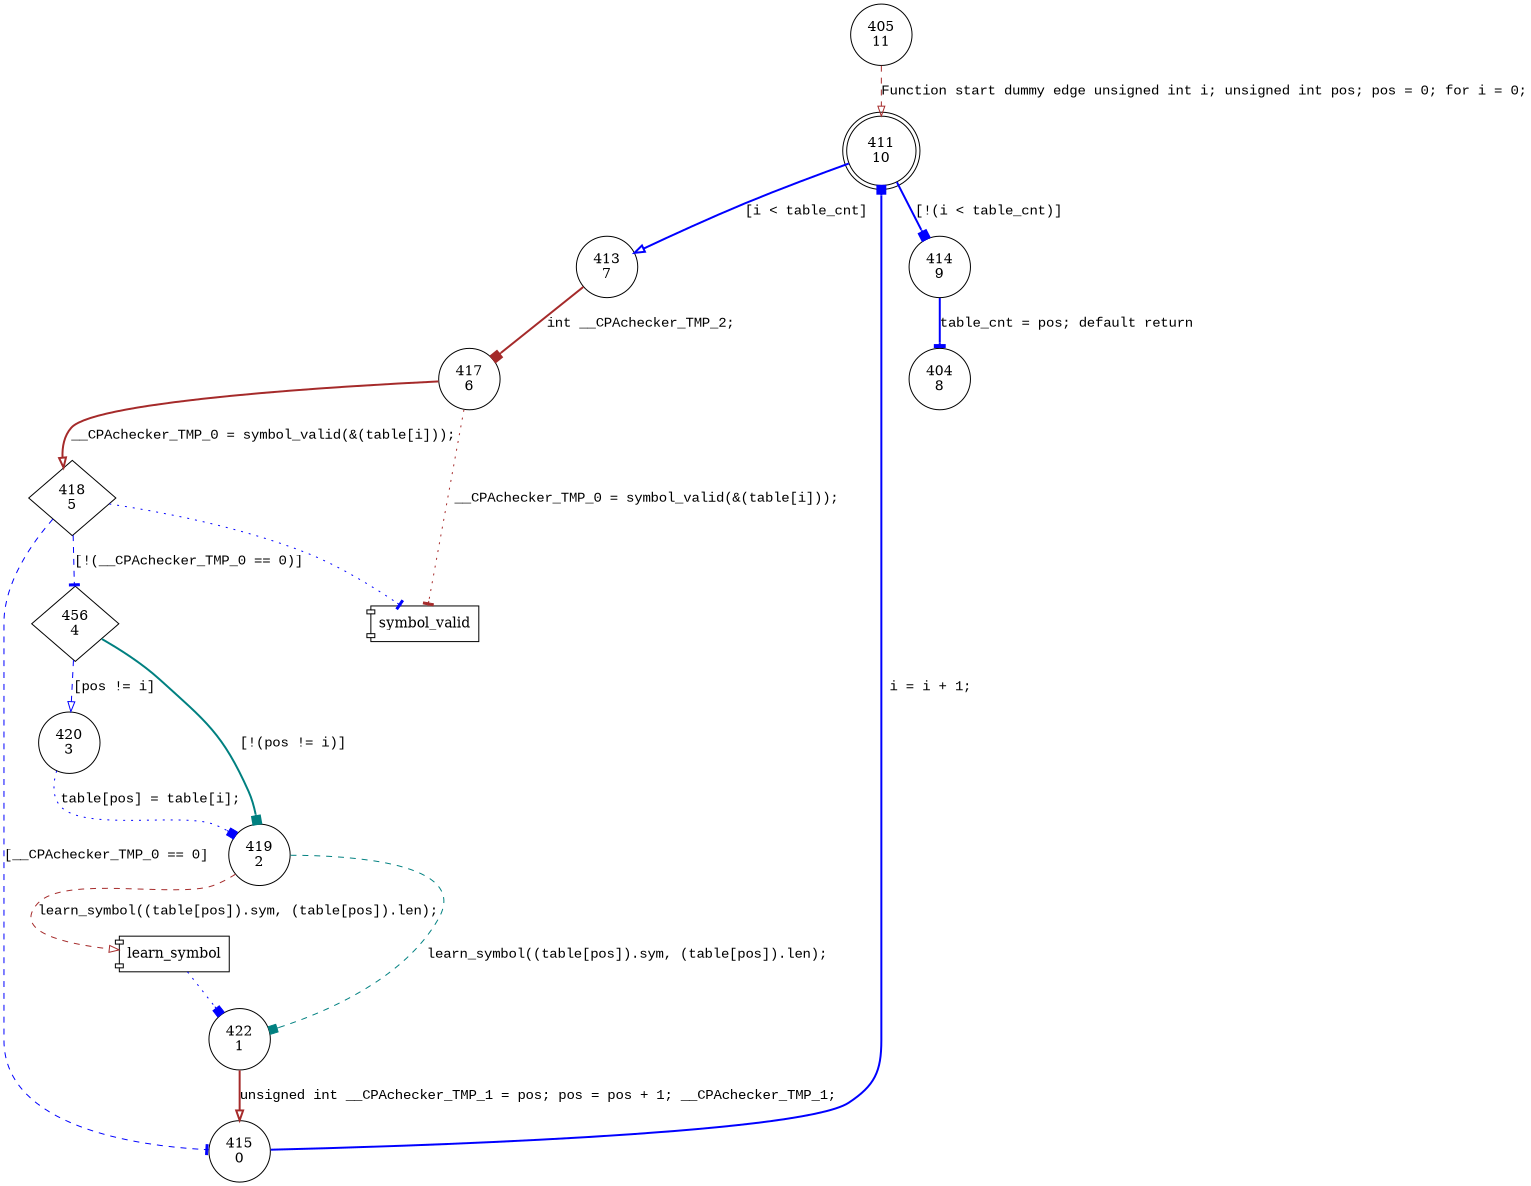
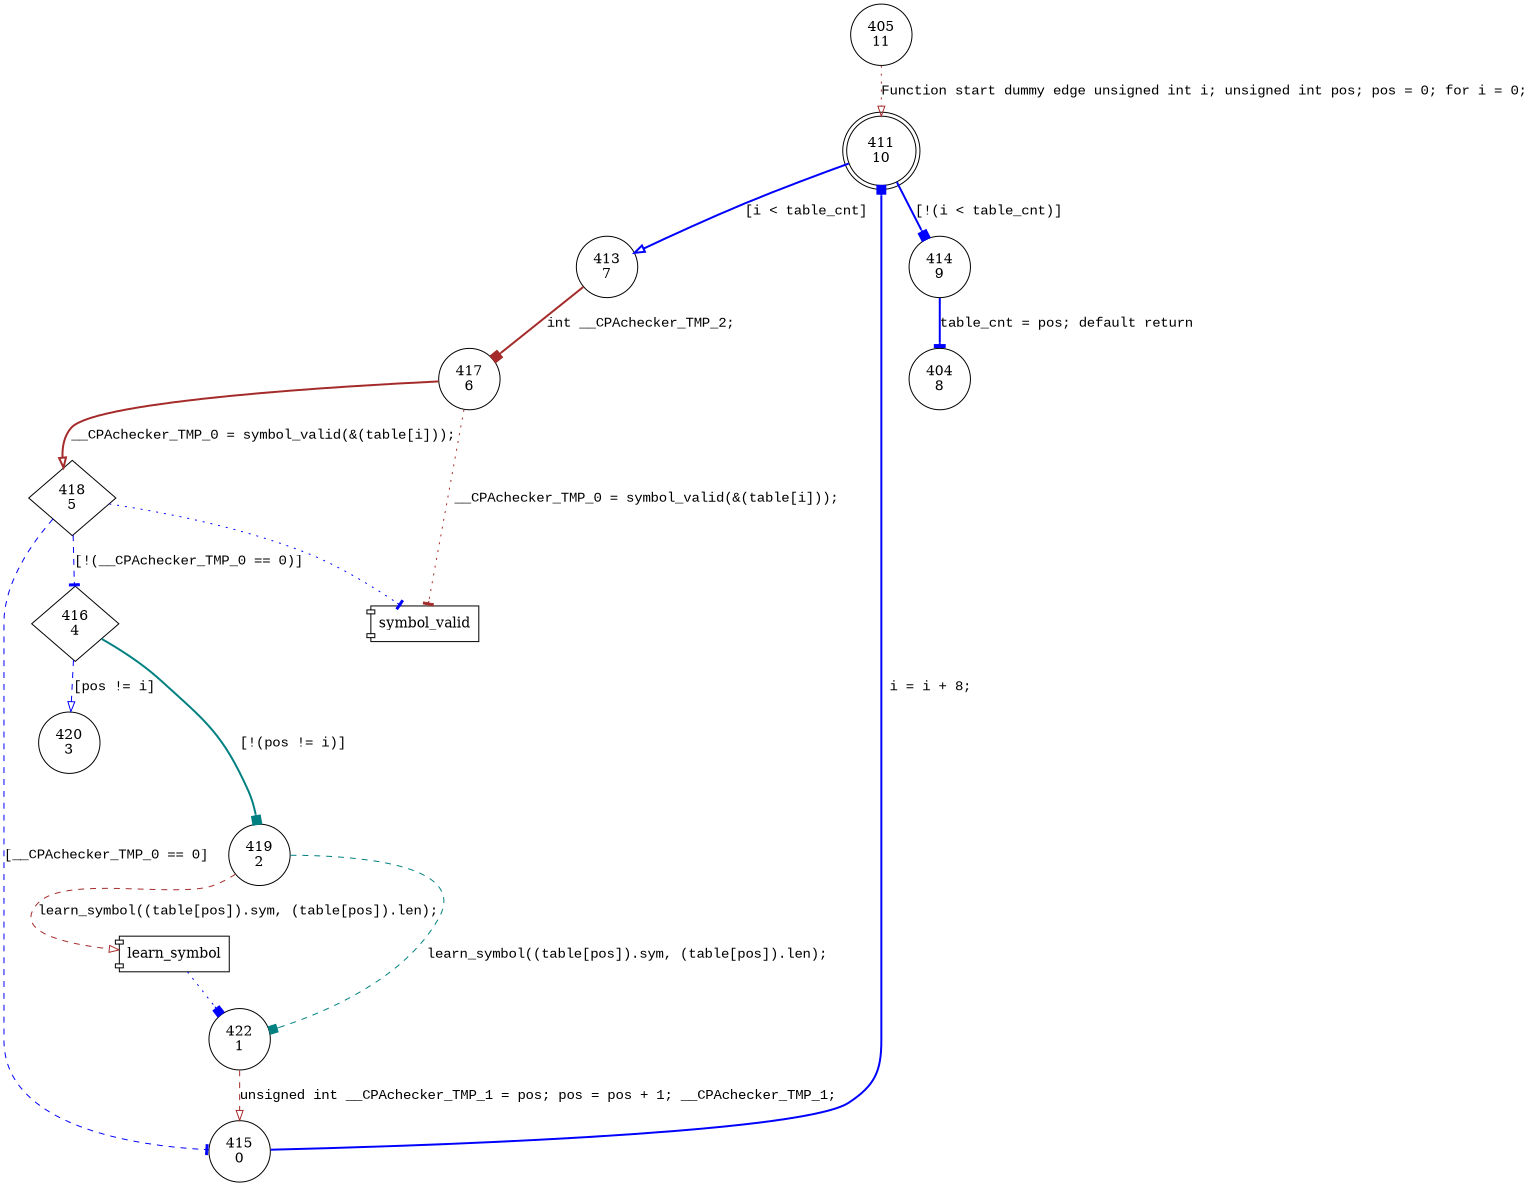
edge "405 11" -> "411 10": style dashed -> dotted
node "456 4": label "456 4" -> "416 4"
edge "415 0" -> "411 10": label " i = i + 1;" -> " i = i + 8;"
edge "420 3" -> "419 2": removed, label "table[pos] = table[i];"
edge "422 1" -> "415 0": style bold -> dashed
